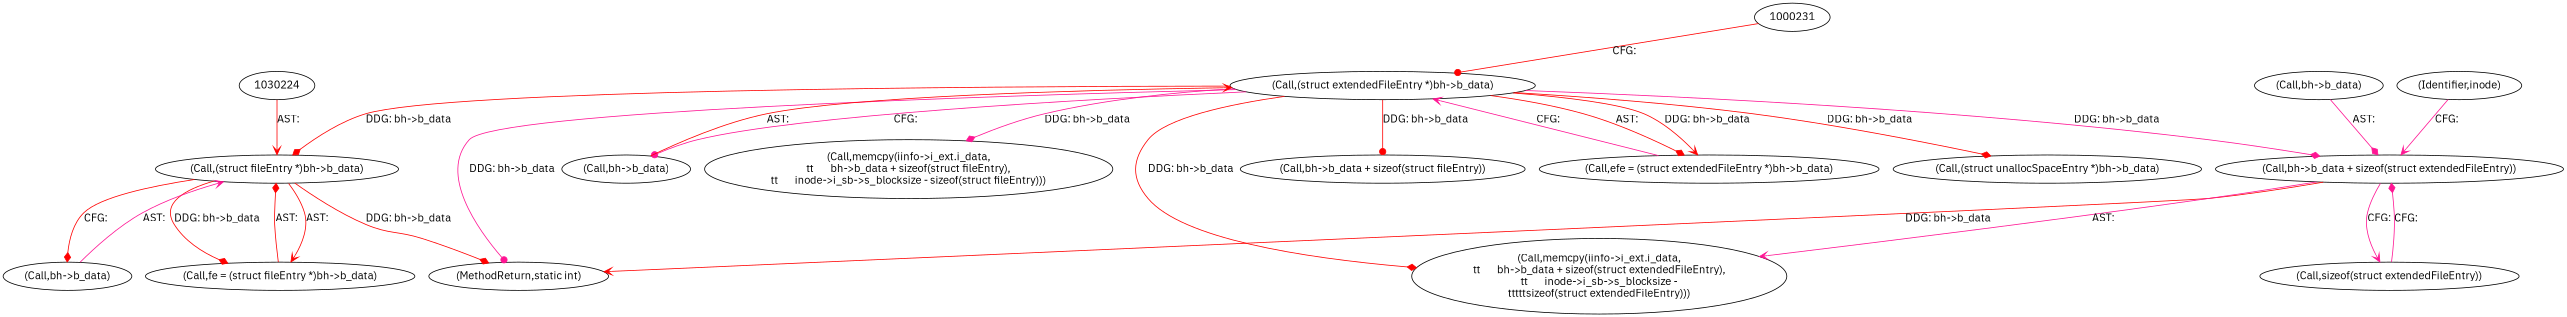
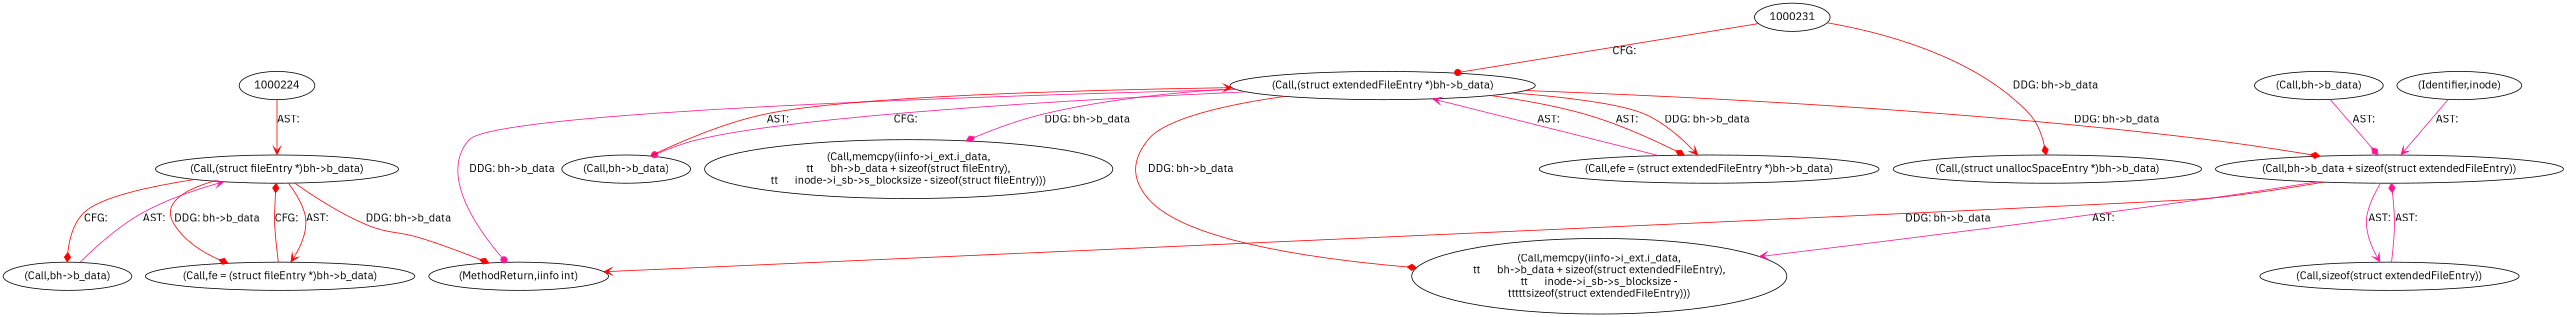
node "1030224": label "1030224" -> "1000224"
edge "(Call,(struct extendedFileEntry *)bh->b_data)" -> "(Call,(struct fileEntry *)bh->b_data)": removed, label "DDG: bh->b_data"
edge "(Call,(struct extendedFileEntry *)bh->b_data)" -> "(Call,bh->b_data + sizeof(struct extendedFileEntry))": color deeppink -> red
edge "(Call,(struct extendedFileEntry *)bh->b_data)" -> "(Call,(struct unallocSpaceEntry *)bh->b_data)": now "1000231" -> "(Call,(struct unallocSpaceEntry *)bh->b_data)"
edge "(Call,efe = (struct extendedFileEntry *)bh->b_data)" -> "(Call,(struct extendedFileEntry *)bh->b_data)": label "CFG: " -> "AST: "
edge "(Identifier,inode)" -> "(Call,bh->b_data + sizeof(struct extendedFileEntry))": label "CFG: " -> "AST: "
node "(Call,bh->b_data + sizeof(struct fileEntry))": removed
edge "(Call,fe = (struct fileEntry *)bh->b_data)" -> "(Call,(struct fileEntry *)bh->b_data)": label "AST: " -> "CFG: "
edge "(Call,bh->b_data + sizeof(struct extendedFileEntry))" -> "(Call,sizeof(struct extendedFileEntry))": label "CFG: " -> "AST: "
edge "(Call,sizeof(struct extendedFileEntry))" -> "(Call,bh->b_data + sizeof(struct extendedFileEntry))": label "CFG: " -> "AST: "
node "(MethodReturn,static int)": label "(MethodReturn,static int)" -> "(MethodReturn,iinfo int)"
